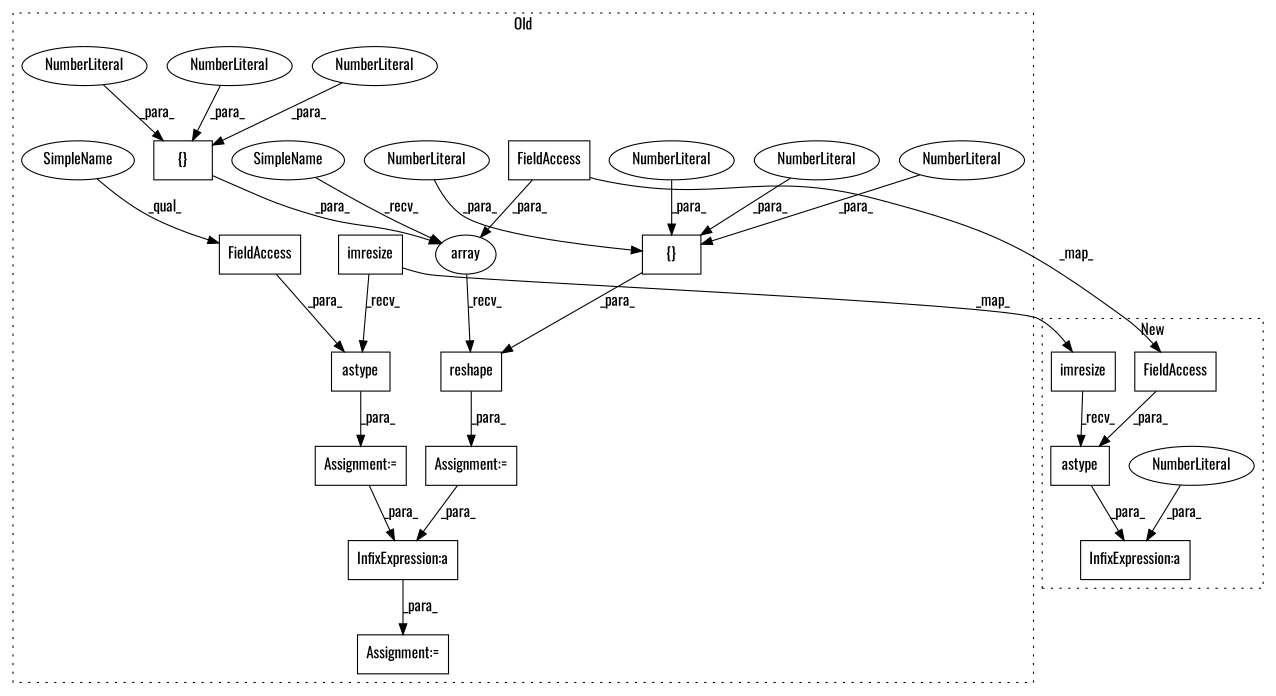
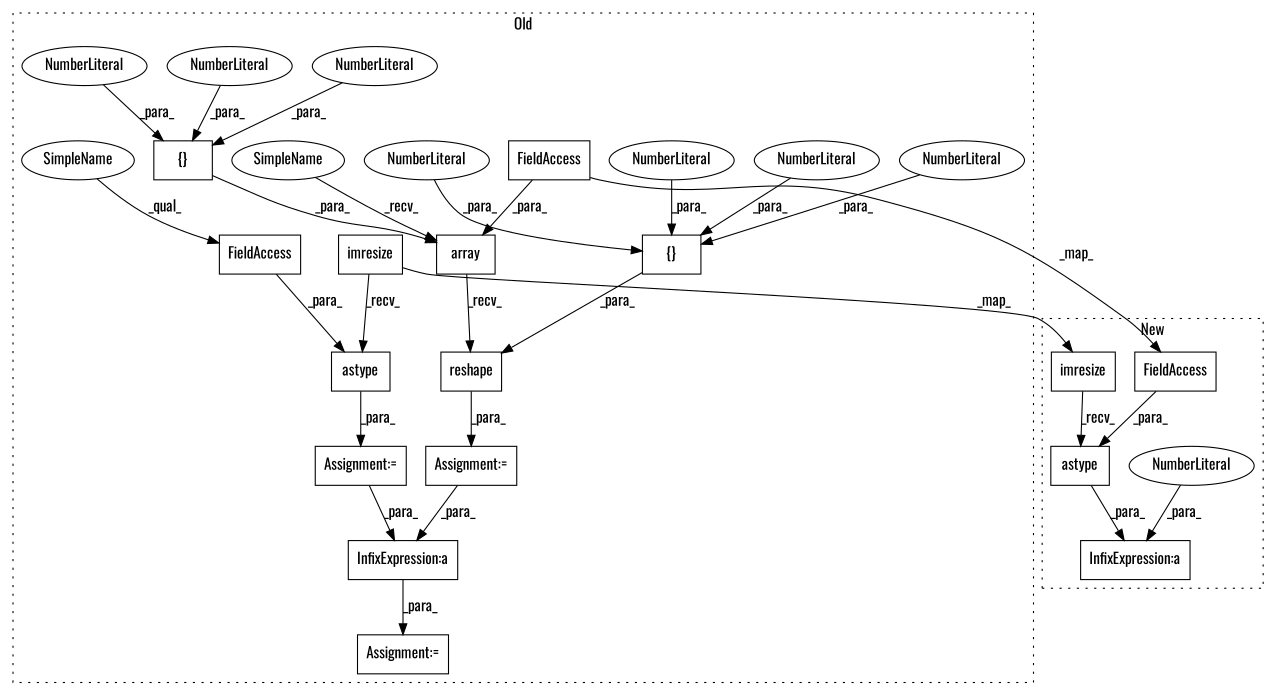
node "array": shape ellipse -> box
